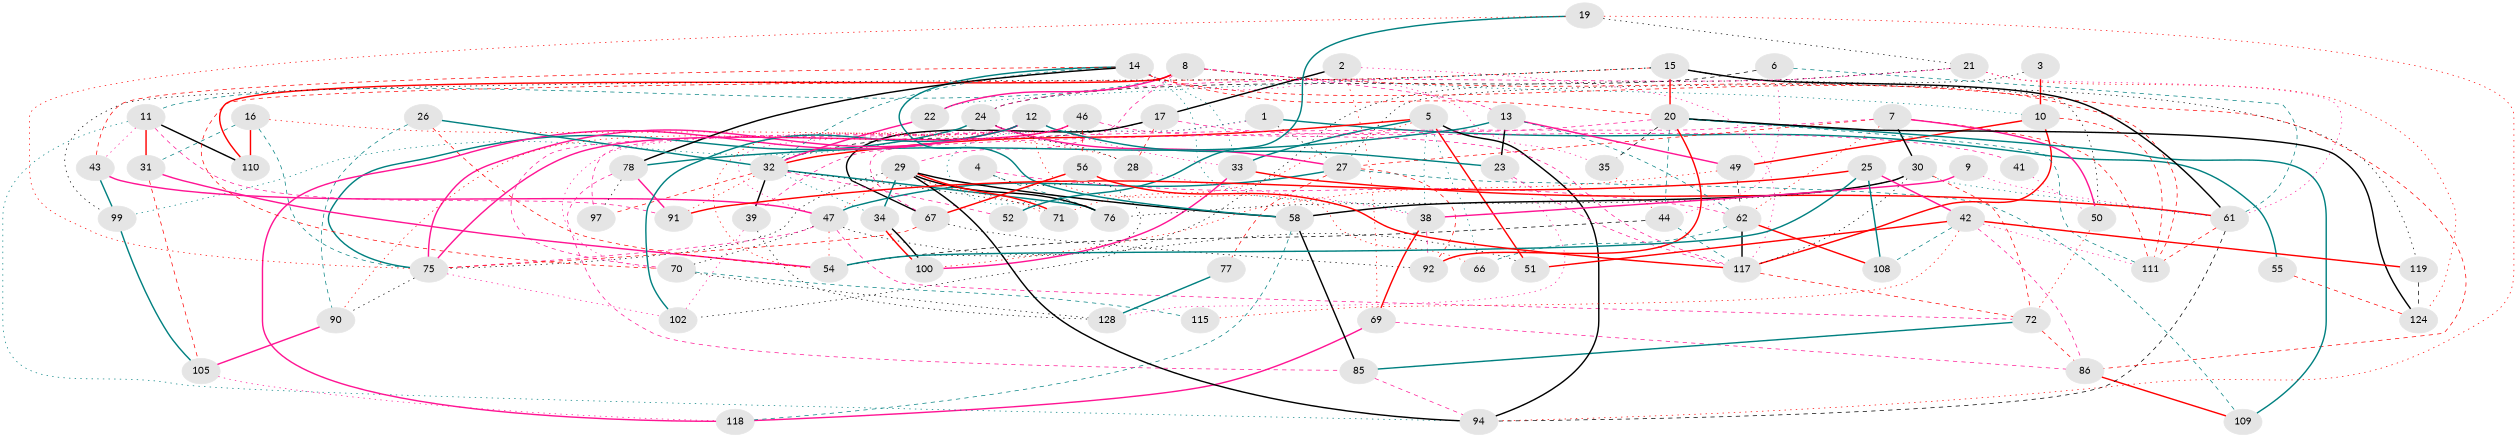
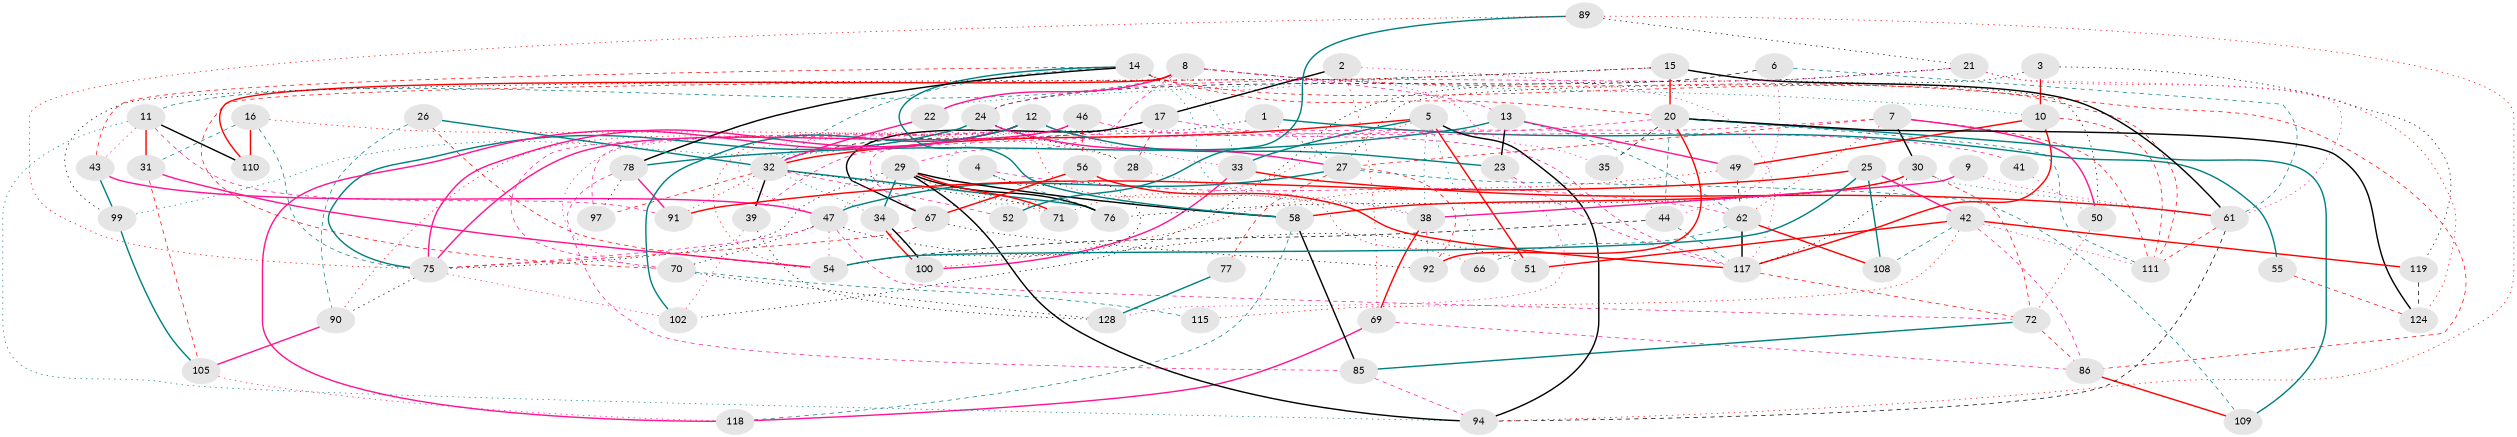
node "19": label "19" -> "89"
edge "15" -- "119": now "3" -- "119"
edge "30" -- "58": color black -> red
